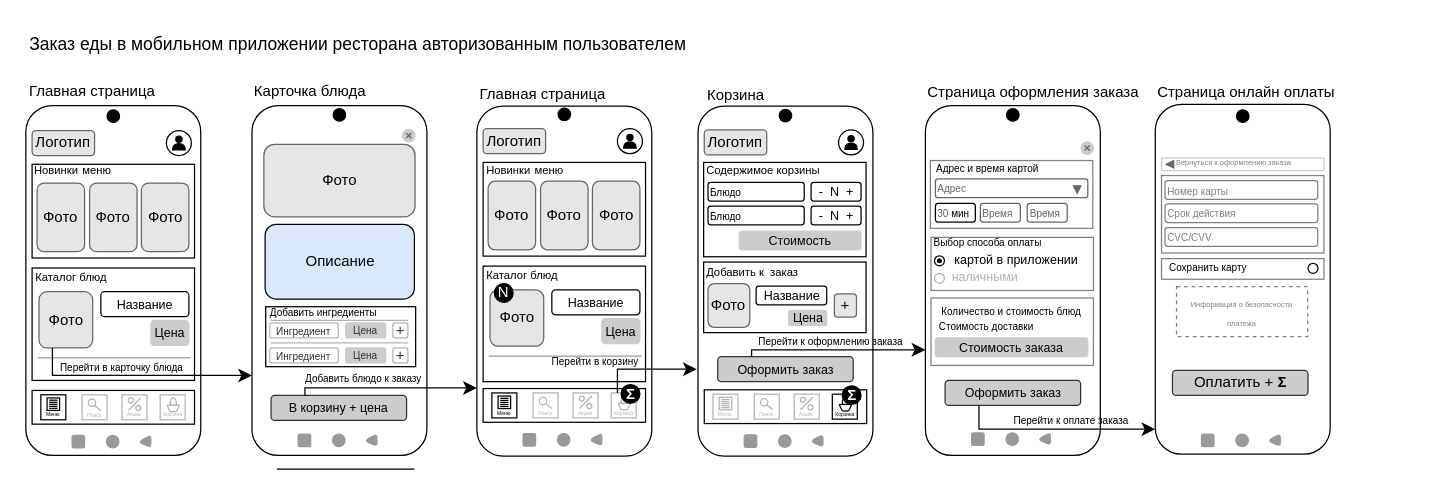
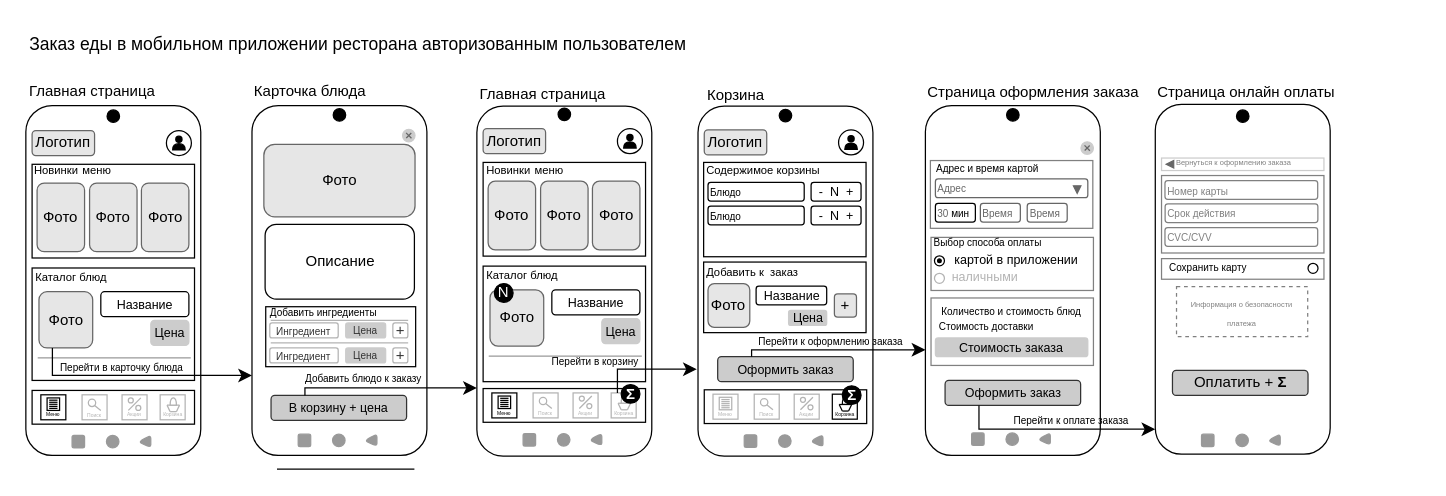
node "Стоимость": removed
node "Описание": fillcolor #dae8fc -> #ffffff
